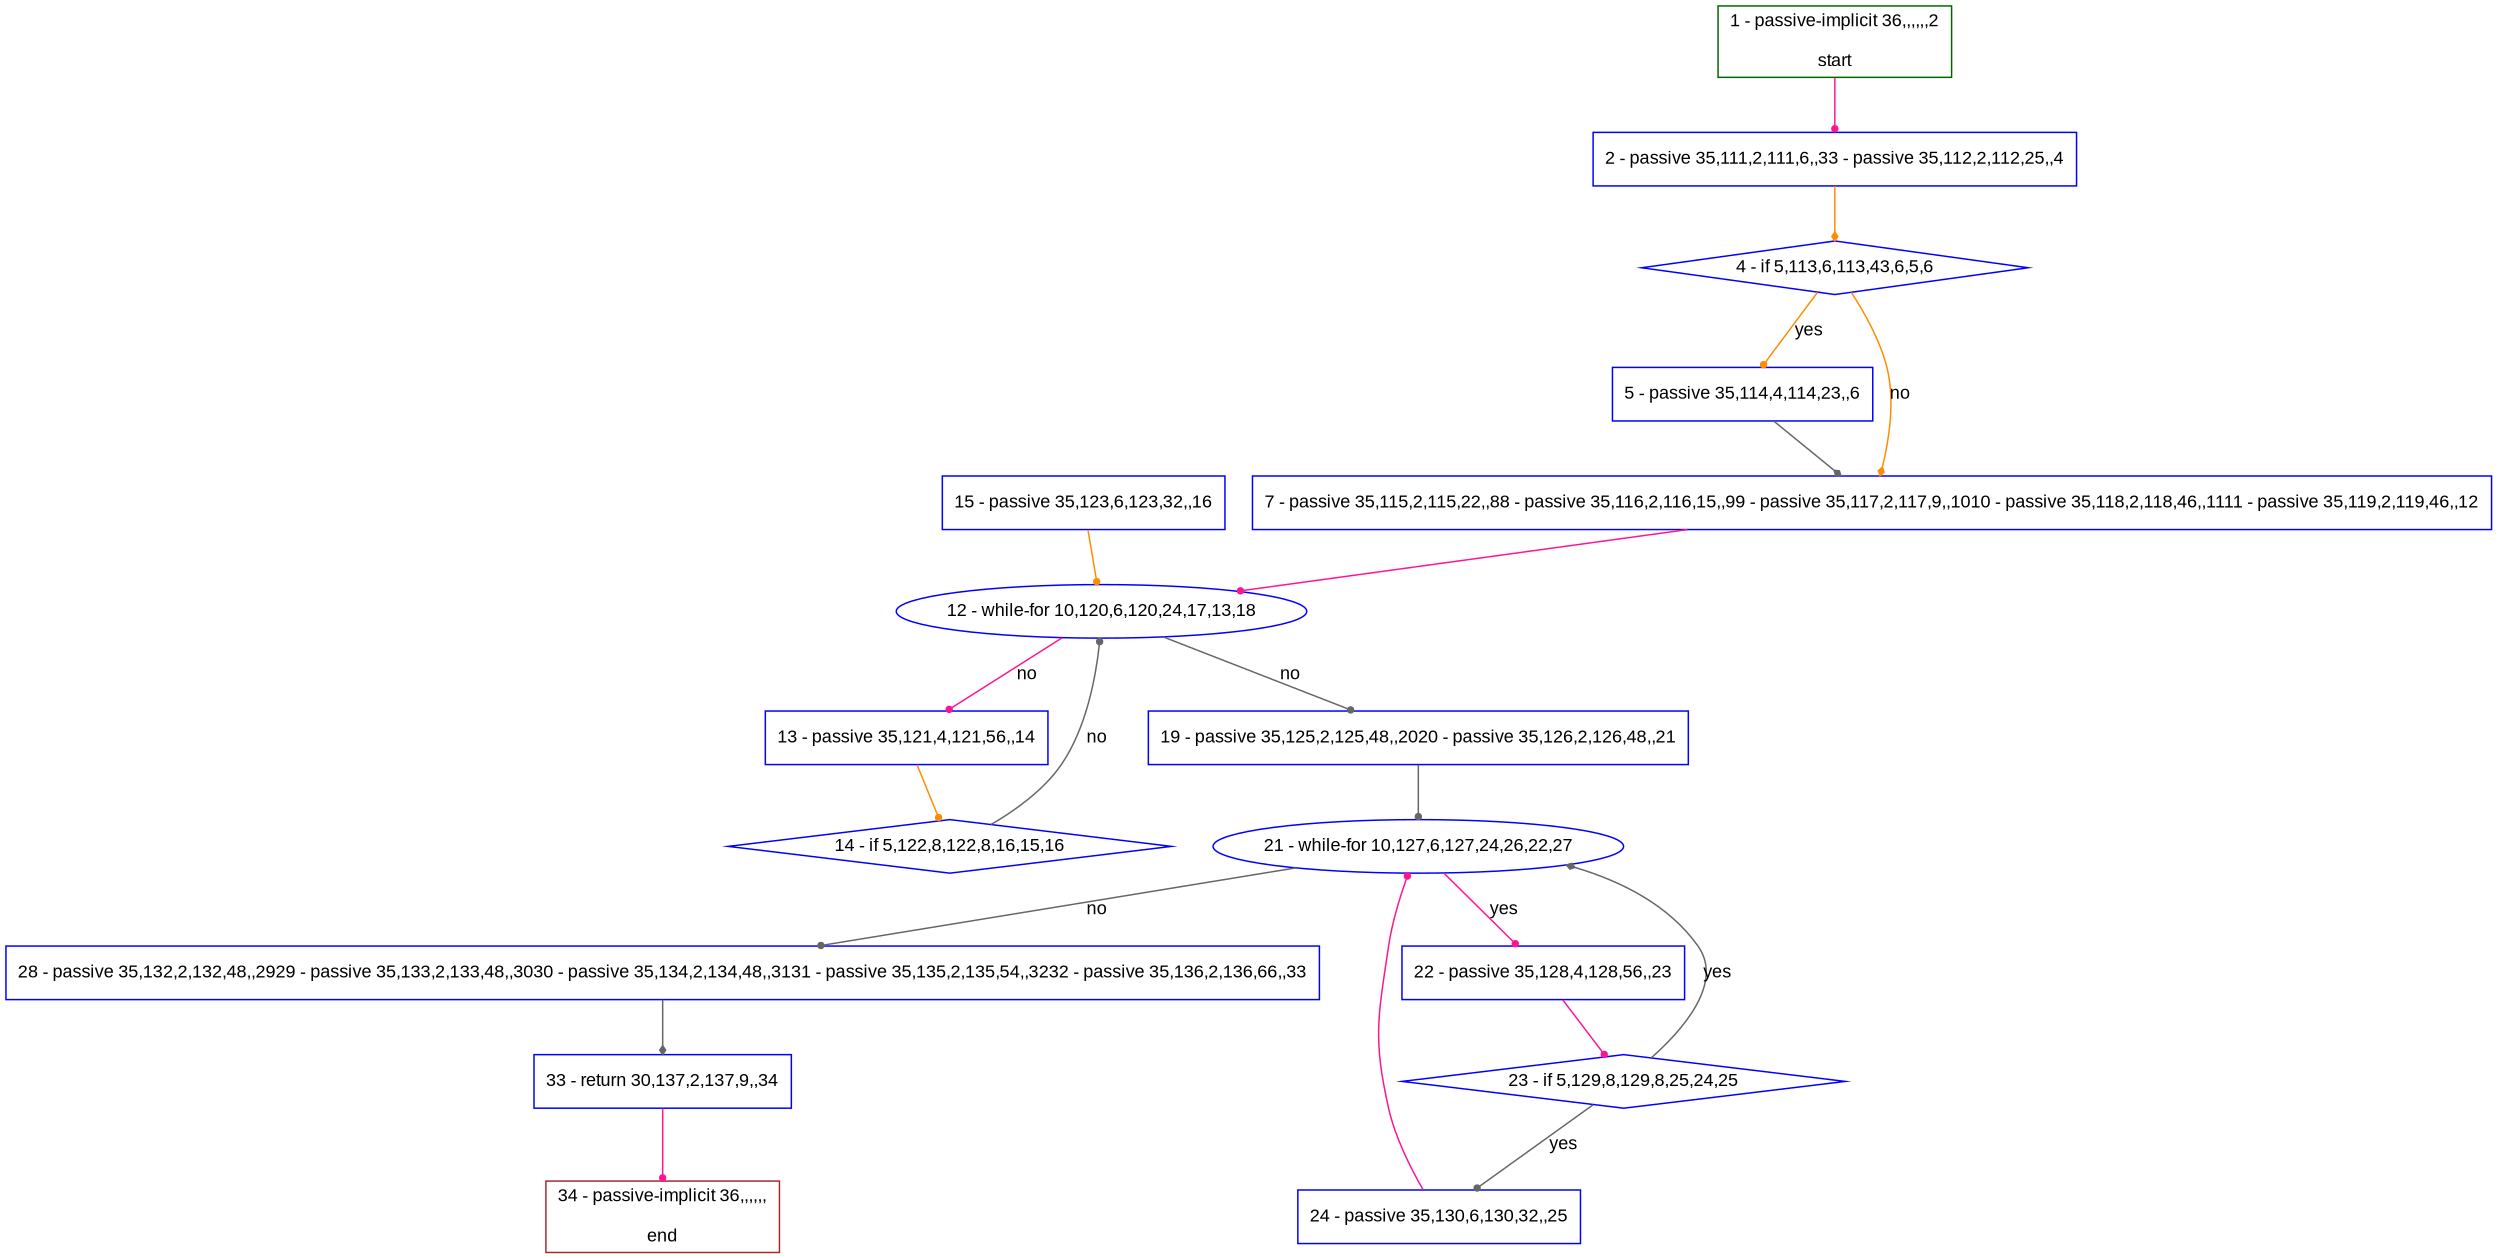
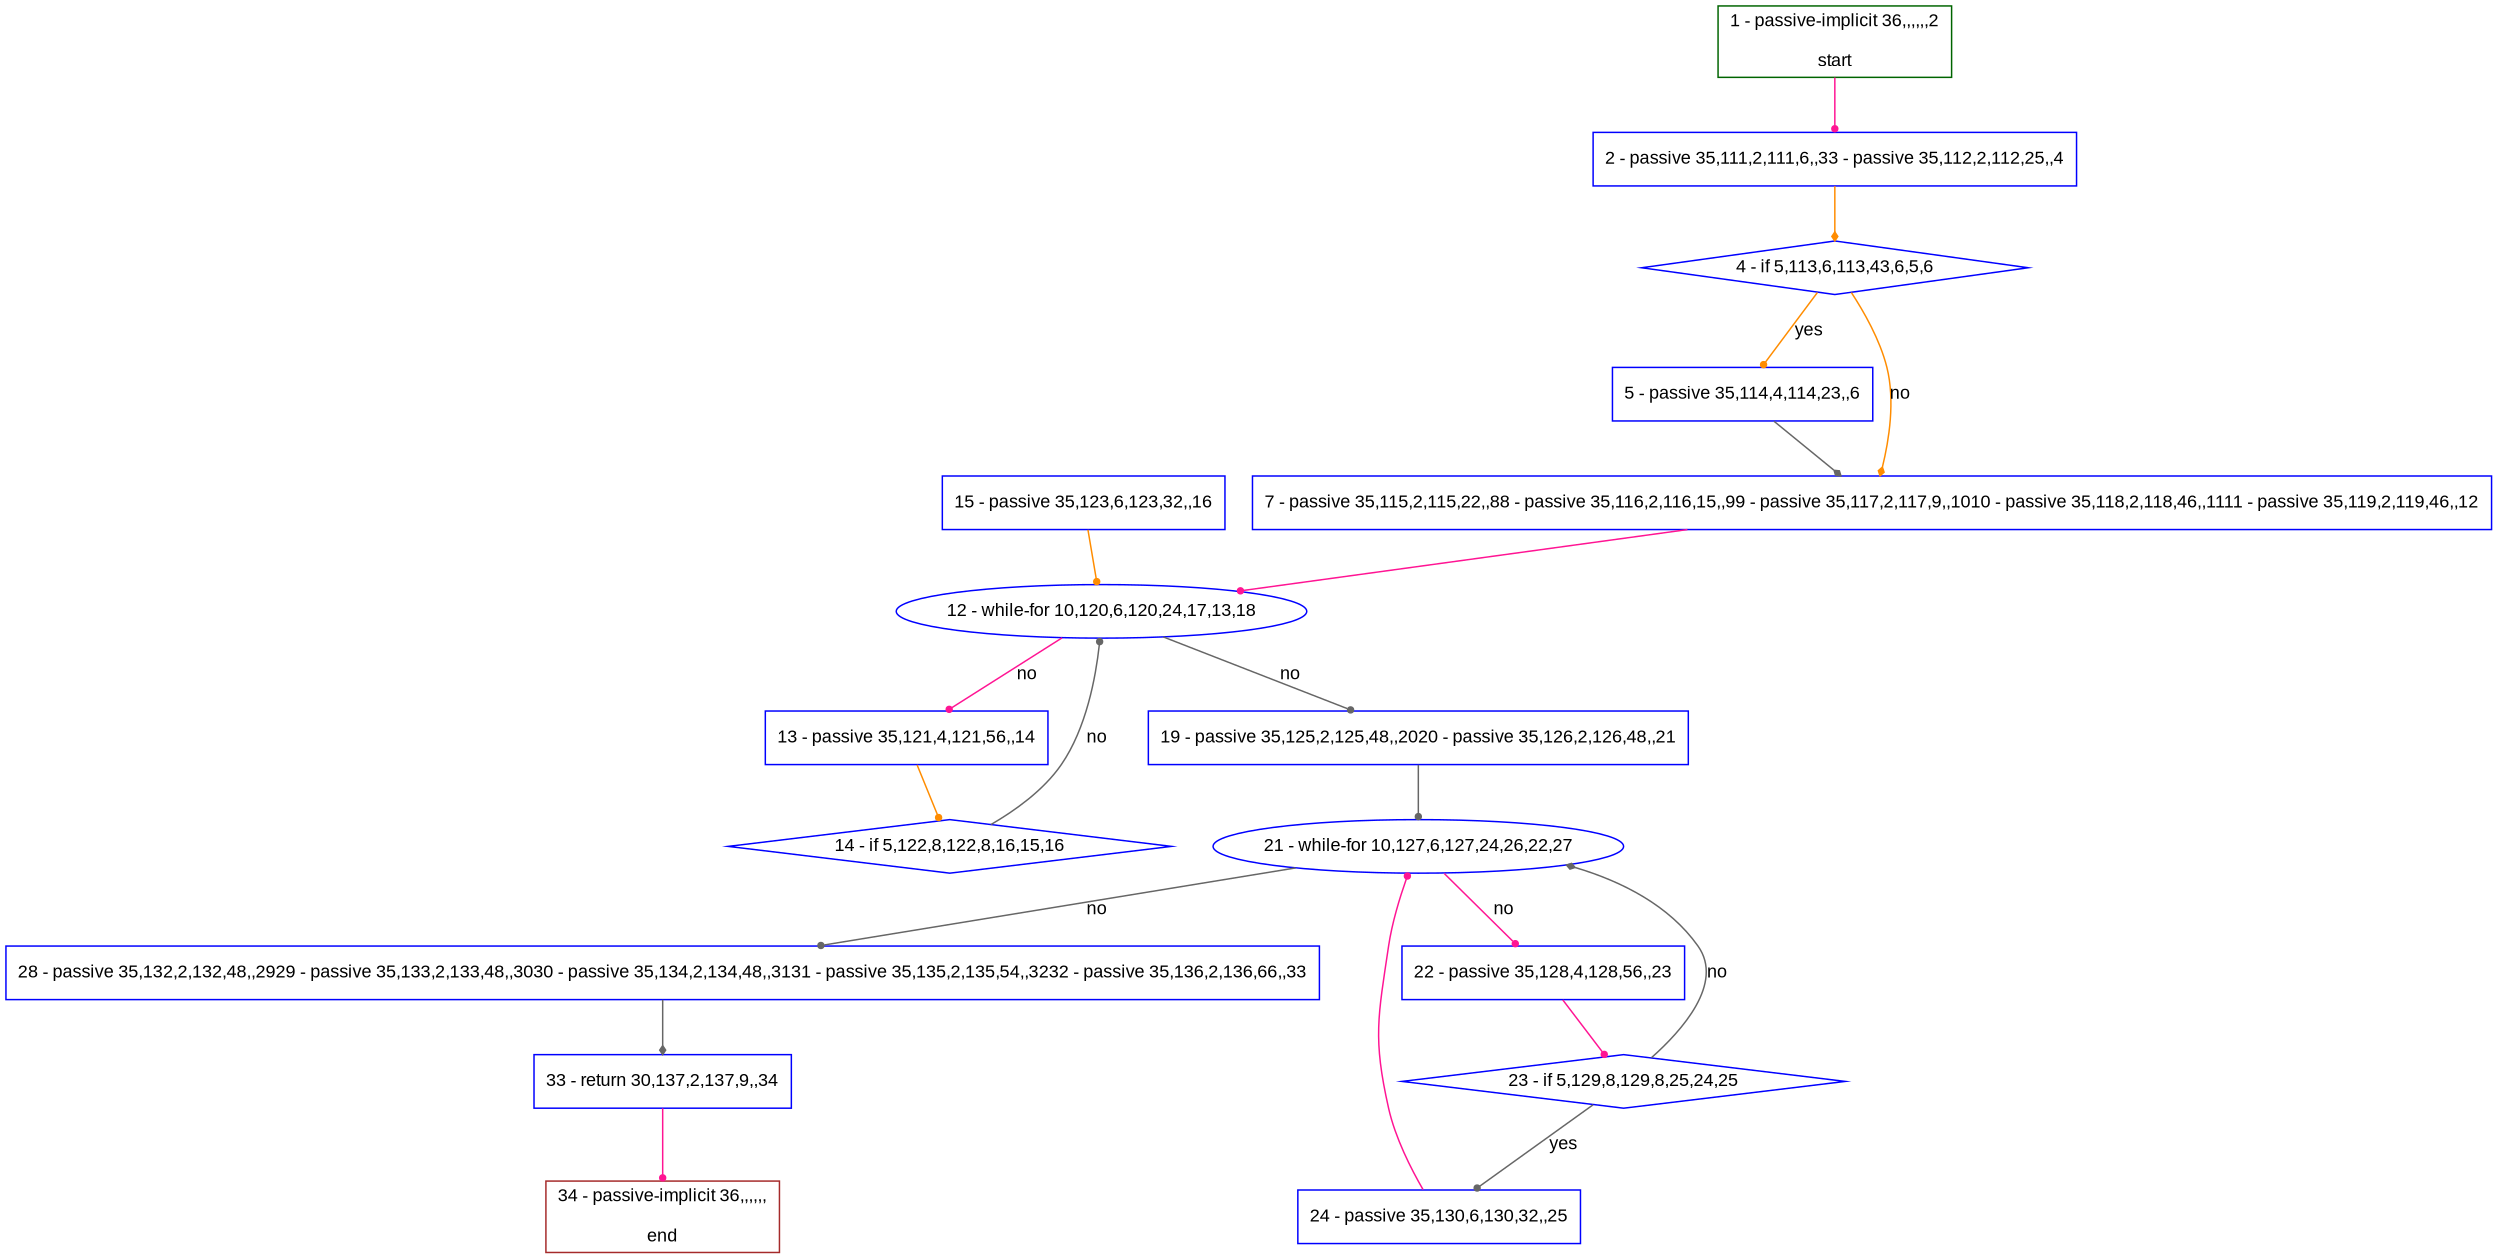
edge "21 - while-for 10,127,6,127,24,26,22,27" -> "22 - passive 35,128,4,128,56,,23": label "yes" -> "no"
edge "23 - if 5,129,8,129,8,25,24,25" -> "21 - while-for 10,127,6,127,24,26,22,27": label "yes" -> "no"
